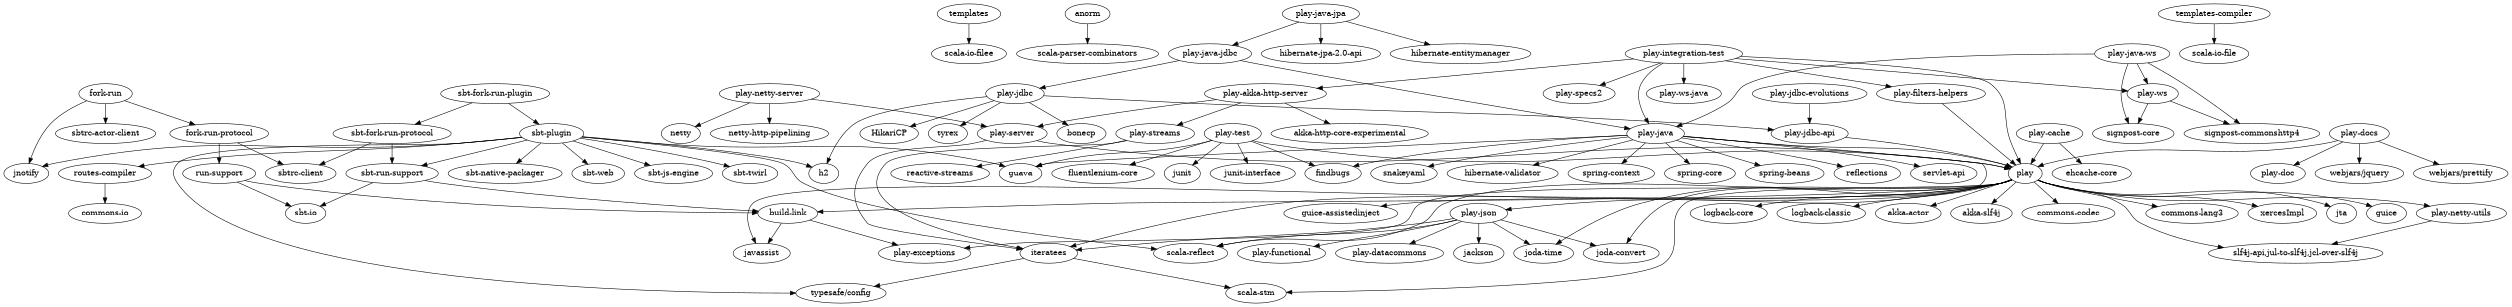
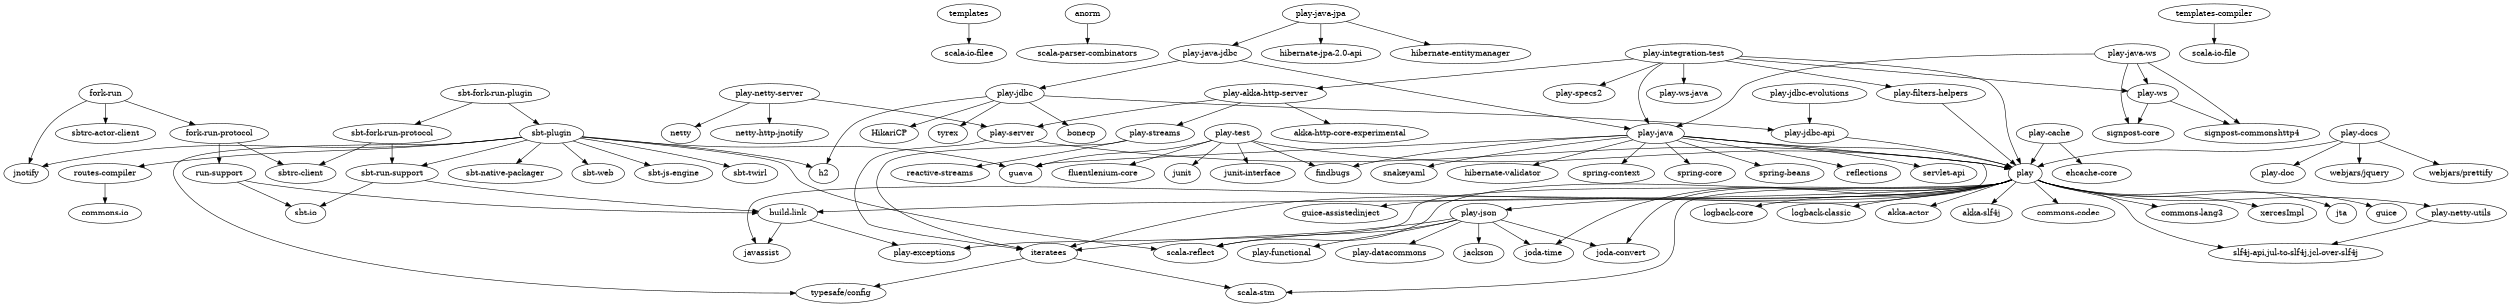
node "netty-http-pipelining": label "netty-http-pipelining" -> "netty-http-jnotify"
